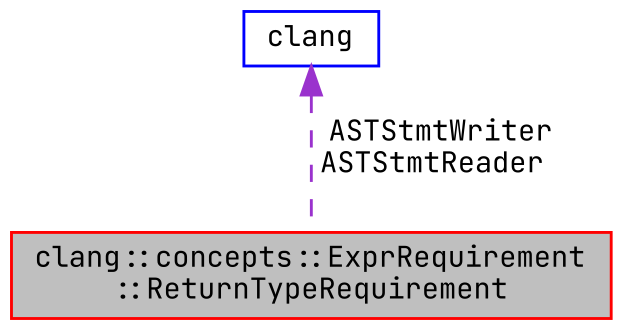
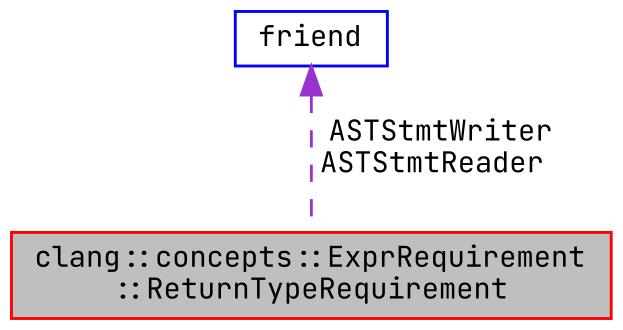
node "clang": label "clang" -> "friend"
